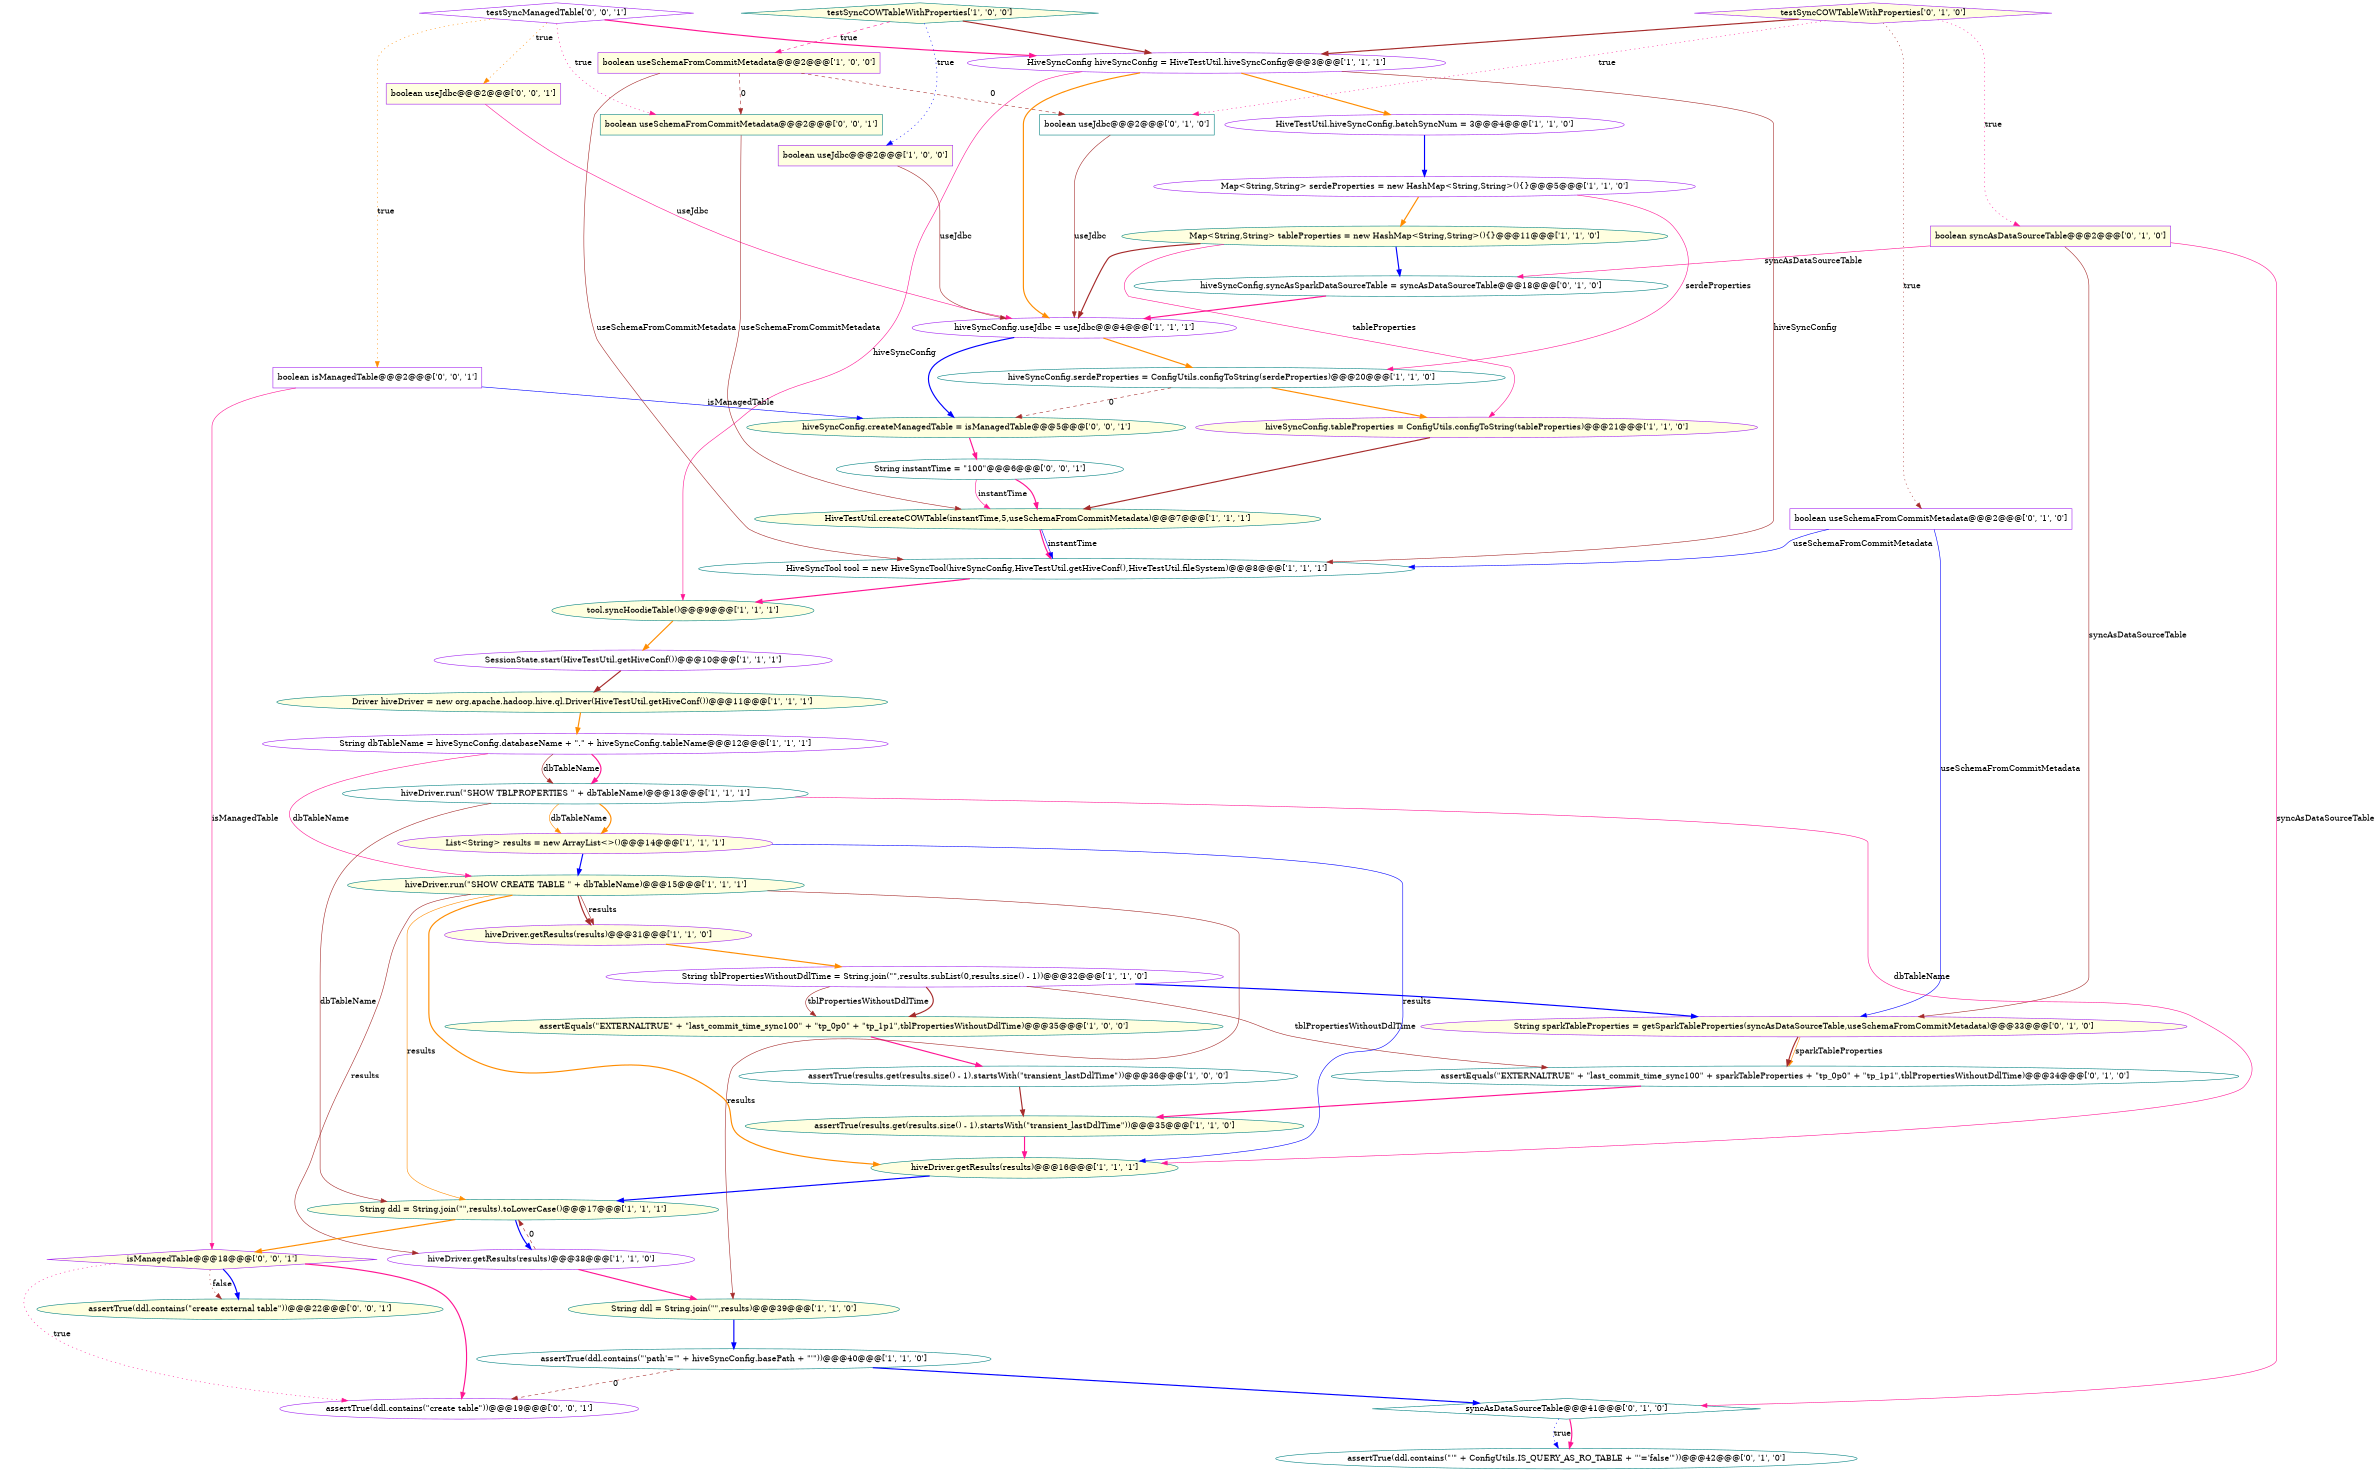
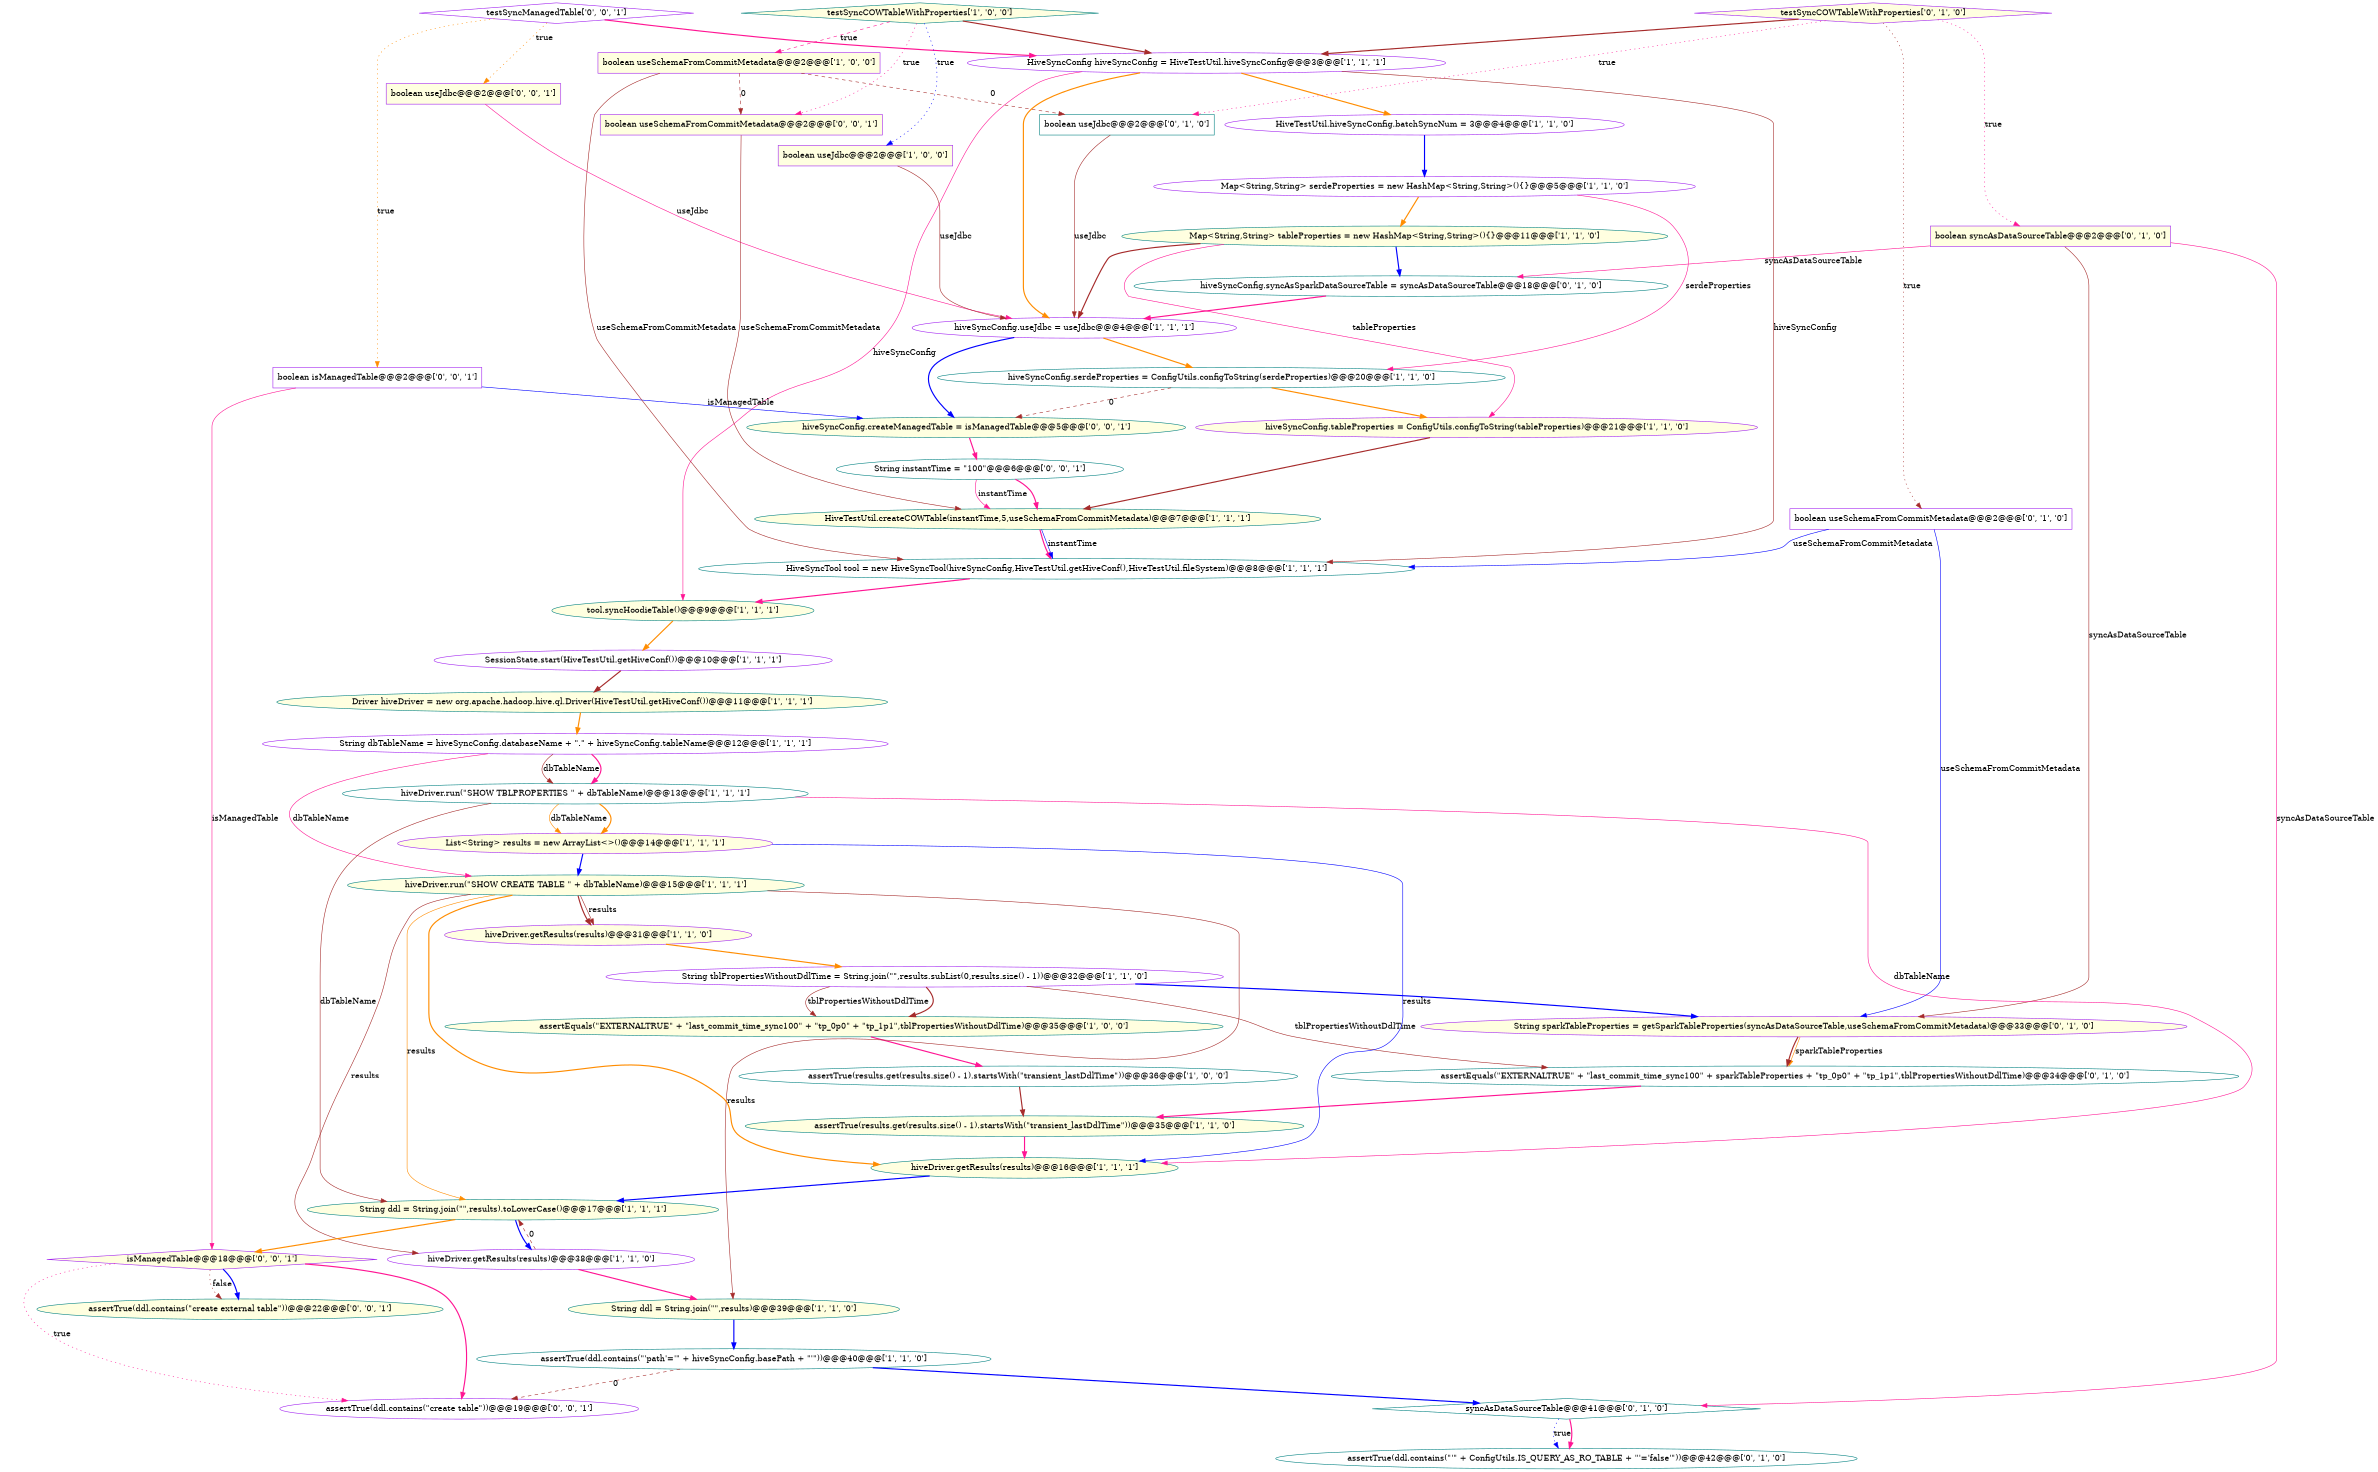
edge "testSyncManagedTable['0', '0', '1']" -> "boolean useSchemaFromCommitMetadata@@@2@@@['0', '0', '1']": now "testSyncCOWTableWithProperties['1', '0', '0']" -> "boolean useSchemaFromCommitMetadata@@@2@@@['0', '0', '1']"
node "boolean useSchemaFromCommitMetadata@@@2@@@['0', '0', '1']": color teal -> purple
